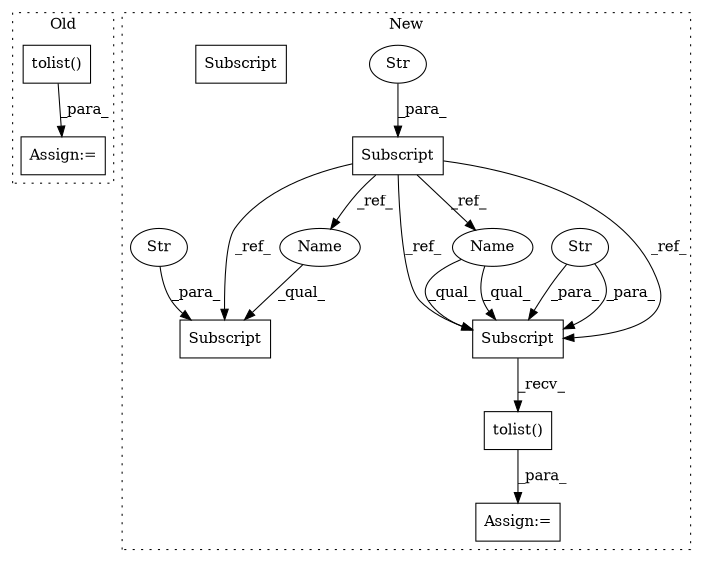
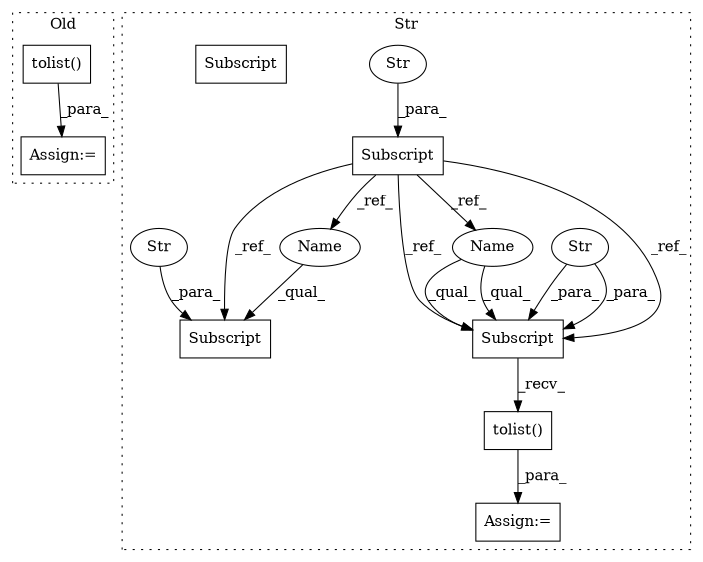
cluster "New": label "New" -> "Str"
